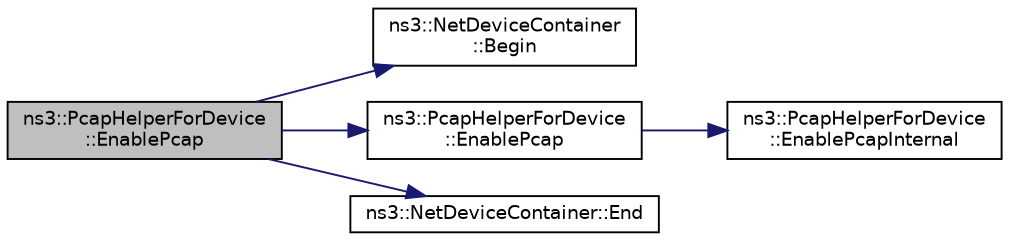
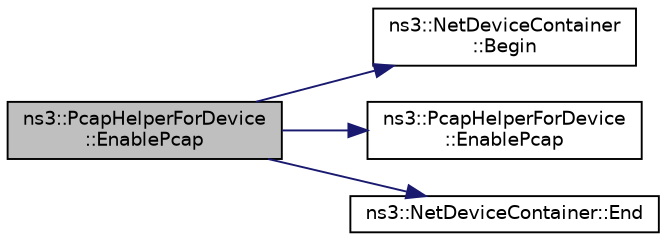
node "ns3::PcapHelperForDevice ::EnablePcapInternal": removed
